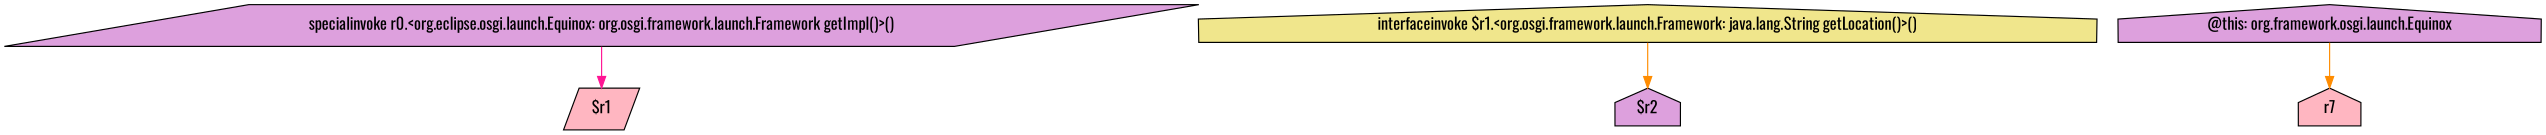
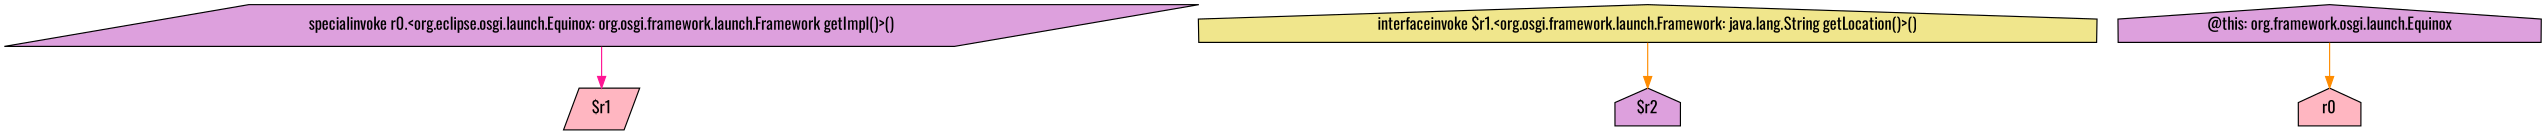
node "r7": label "r7" -> "r0"
